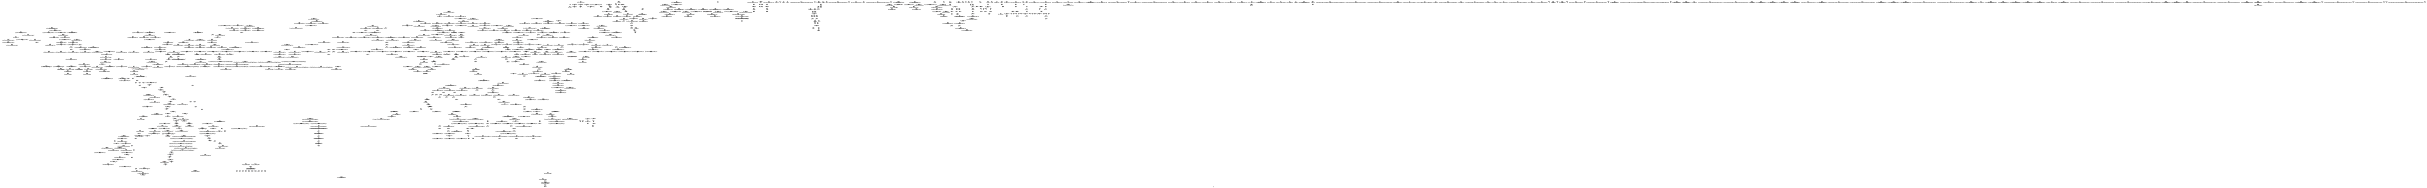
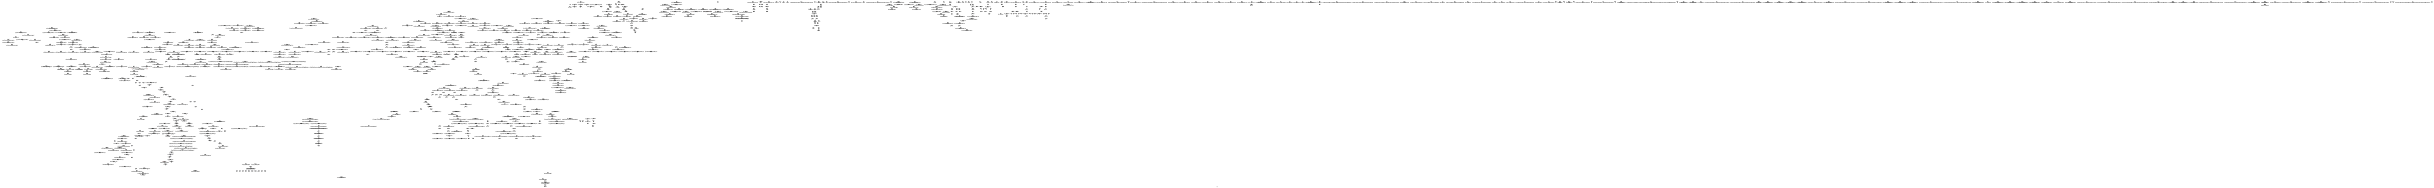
node "NodeID: 29": added
